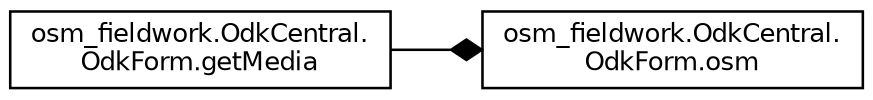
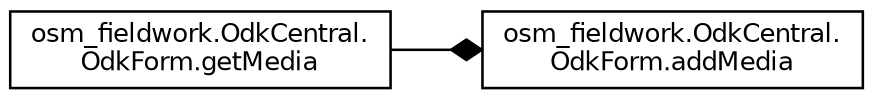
node "osm_fieldwork.OdkCentral. OdkForm.osm": label "osm_fieldwork.OdkCentral. OdkForm.osm" -> "osm_fieldwork.OdkCentral. OdkForm.addMedia"
